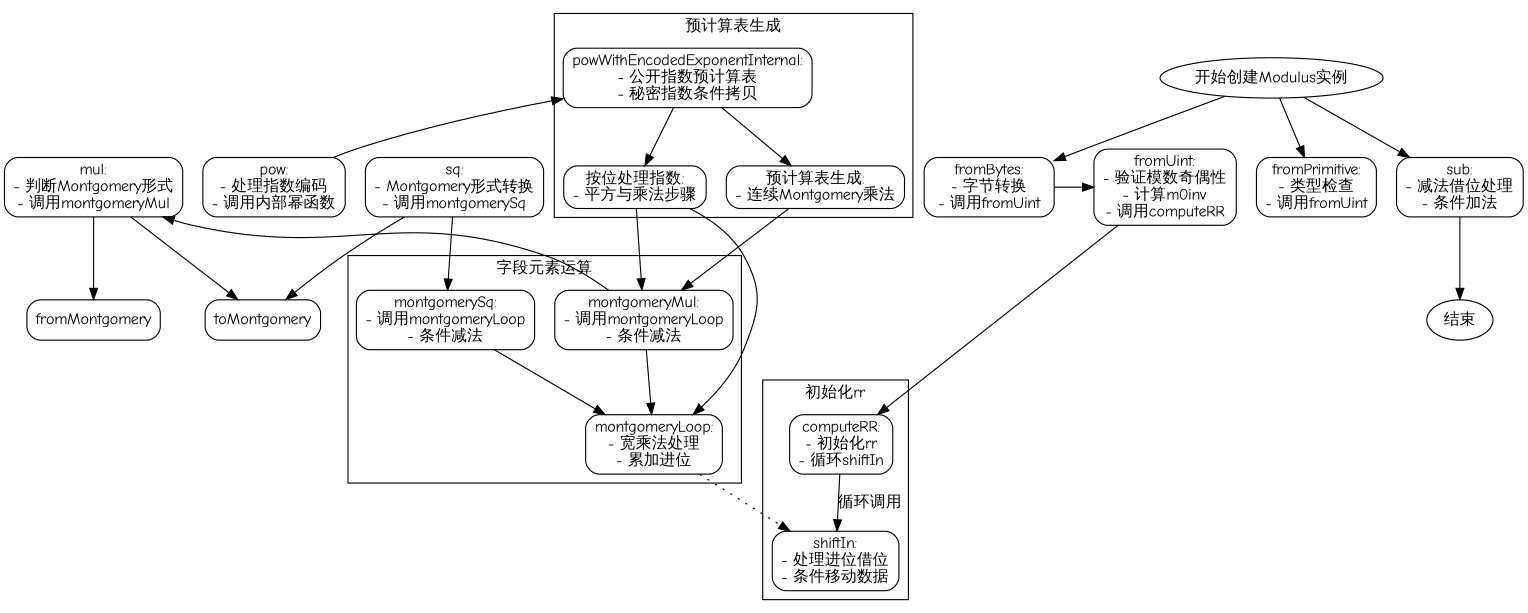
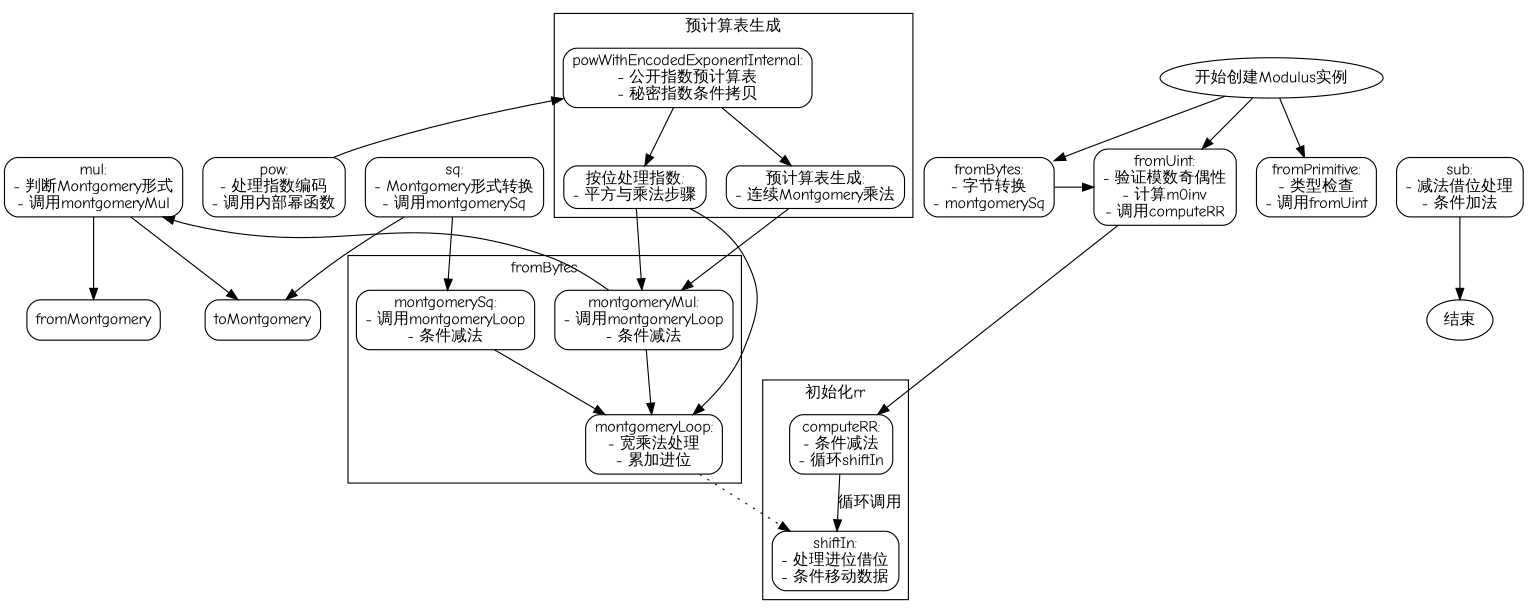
edge "开始创建Modulus实例" -> "sub: - 减法借位处理 - 条件加法": now "开始创建Modulus实例" -> "fromUint: - 验证模数奇偶性 - 计算m0inv - 调用computeRR"
node "fromBytes: - 字节转换 - 调用fromUint": label "fromBytes: - 字节转换 - 调用fromUint" -> "fromBytes: - 字节转换 - montgomerySq"
cluster "字段元素运算": label "字段元素运算" -> "fromBytes"
node "computeRR: - 初始化rr - 循环shiftIn": label "computeRR: - 初始化rr - 循环shiftIn" -> "computeRR: - 条件减法 - 循环shiftIn"
